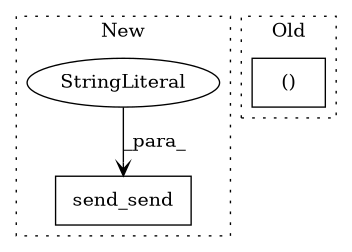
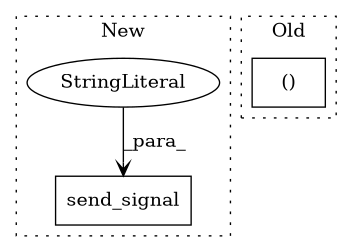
node "send_send": label "send_send" -> "send_signal"
